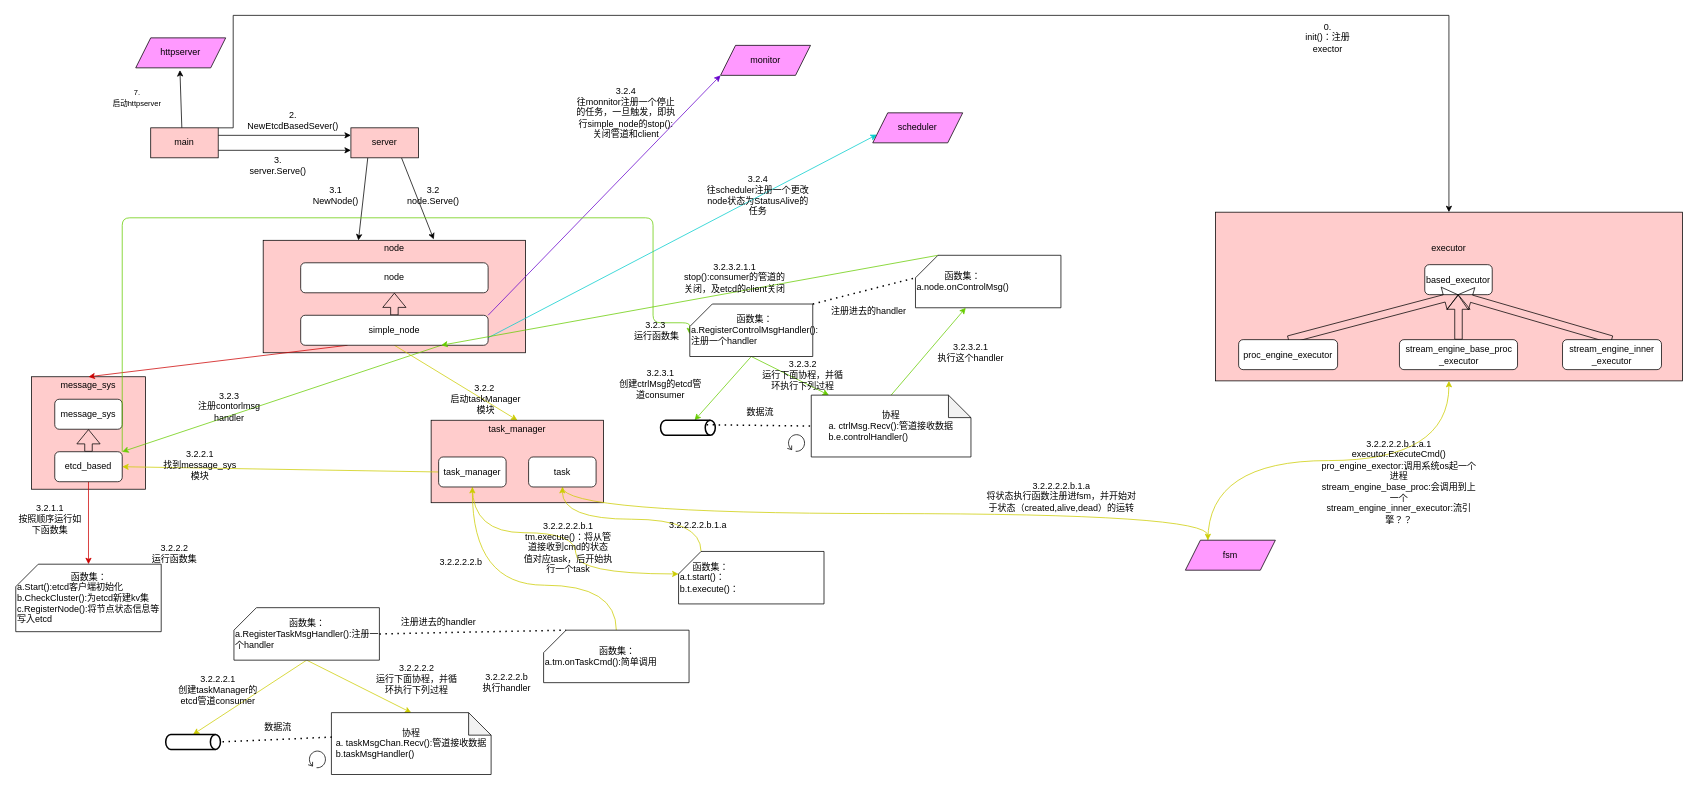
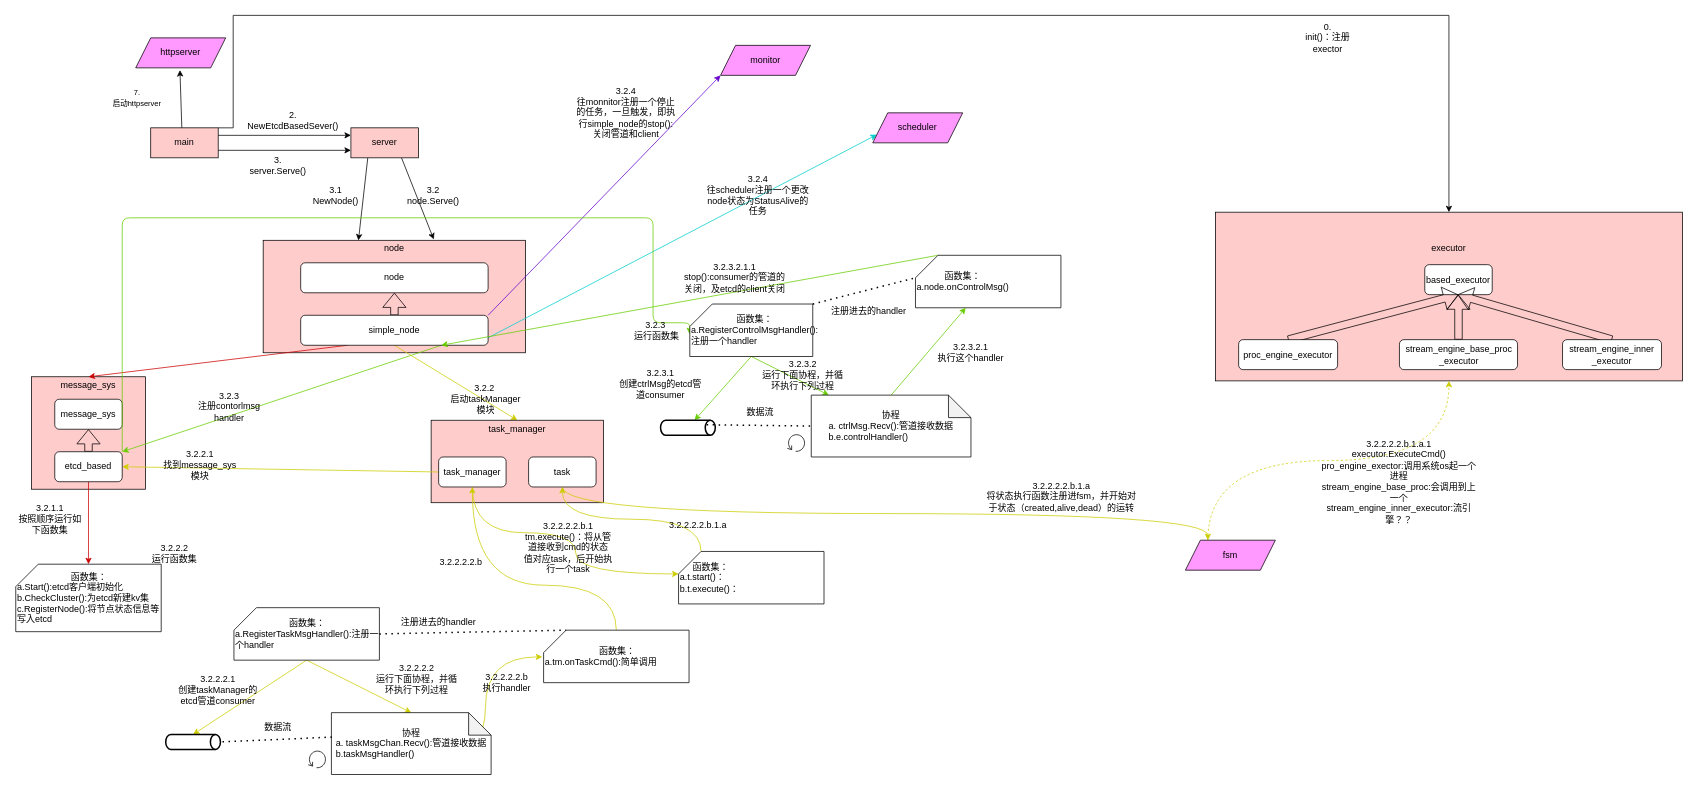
edge "fsm" -> "executor": style solid -> dashed
edge "协程 a. taskMsgChan.Recv():管道接收数据 b.taskMsgHandler()" -> "函数集： a.tm.onTaskCmd():简单调用": added
